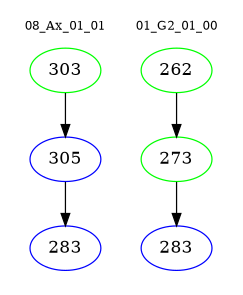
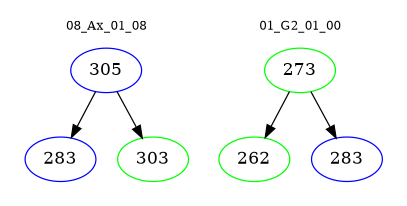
cluster "08_Ax_01_01": label "08_Ax_01_01" -> "08_Ax_01_08"
edge "303" -> "305": reversed
edge "262" -> "273": reversed
